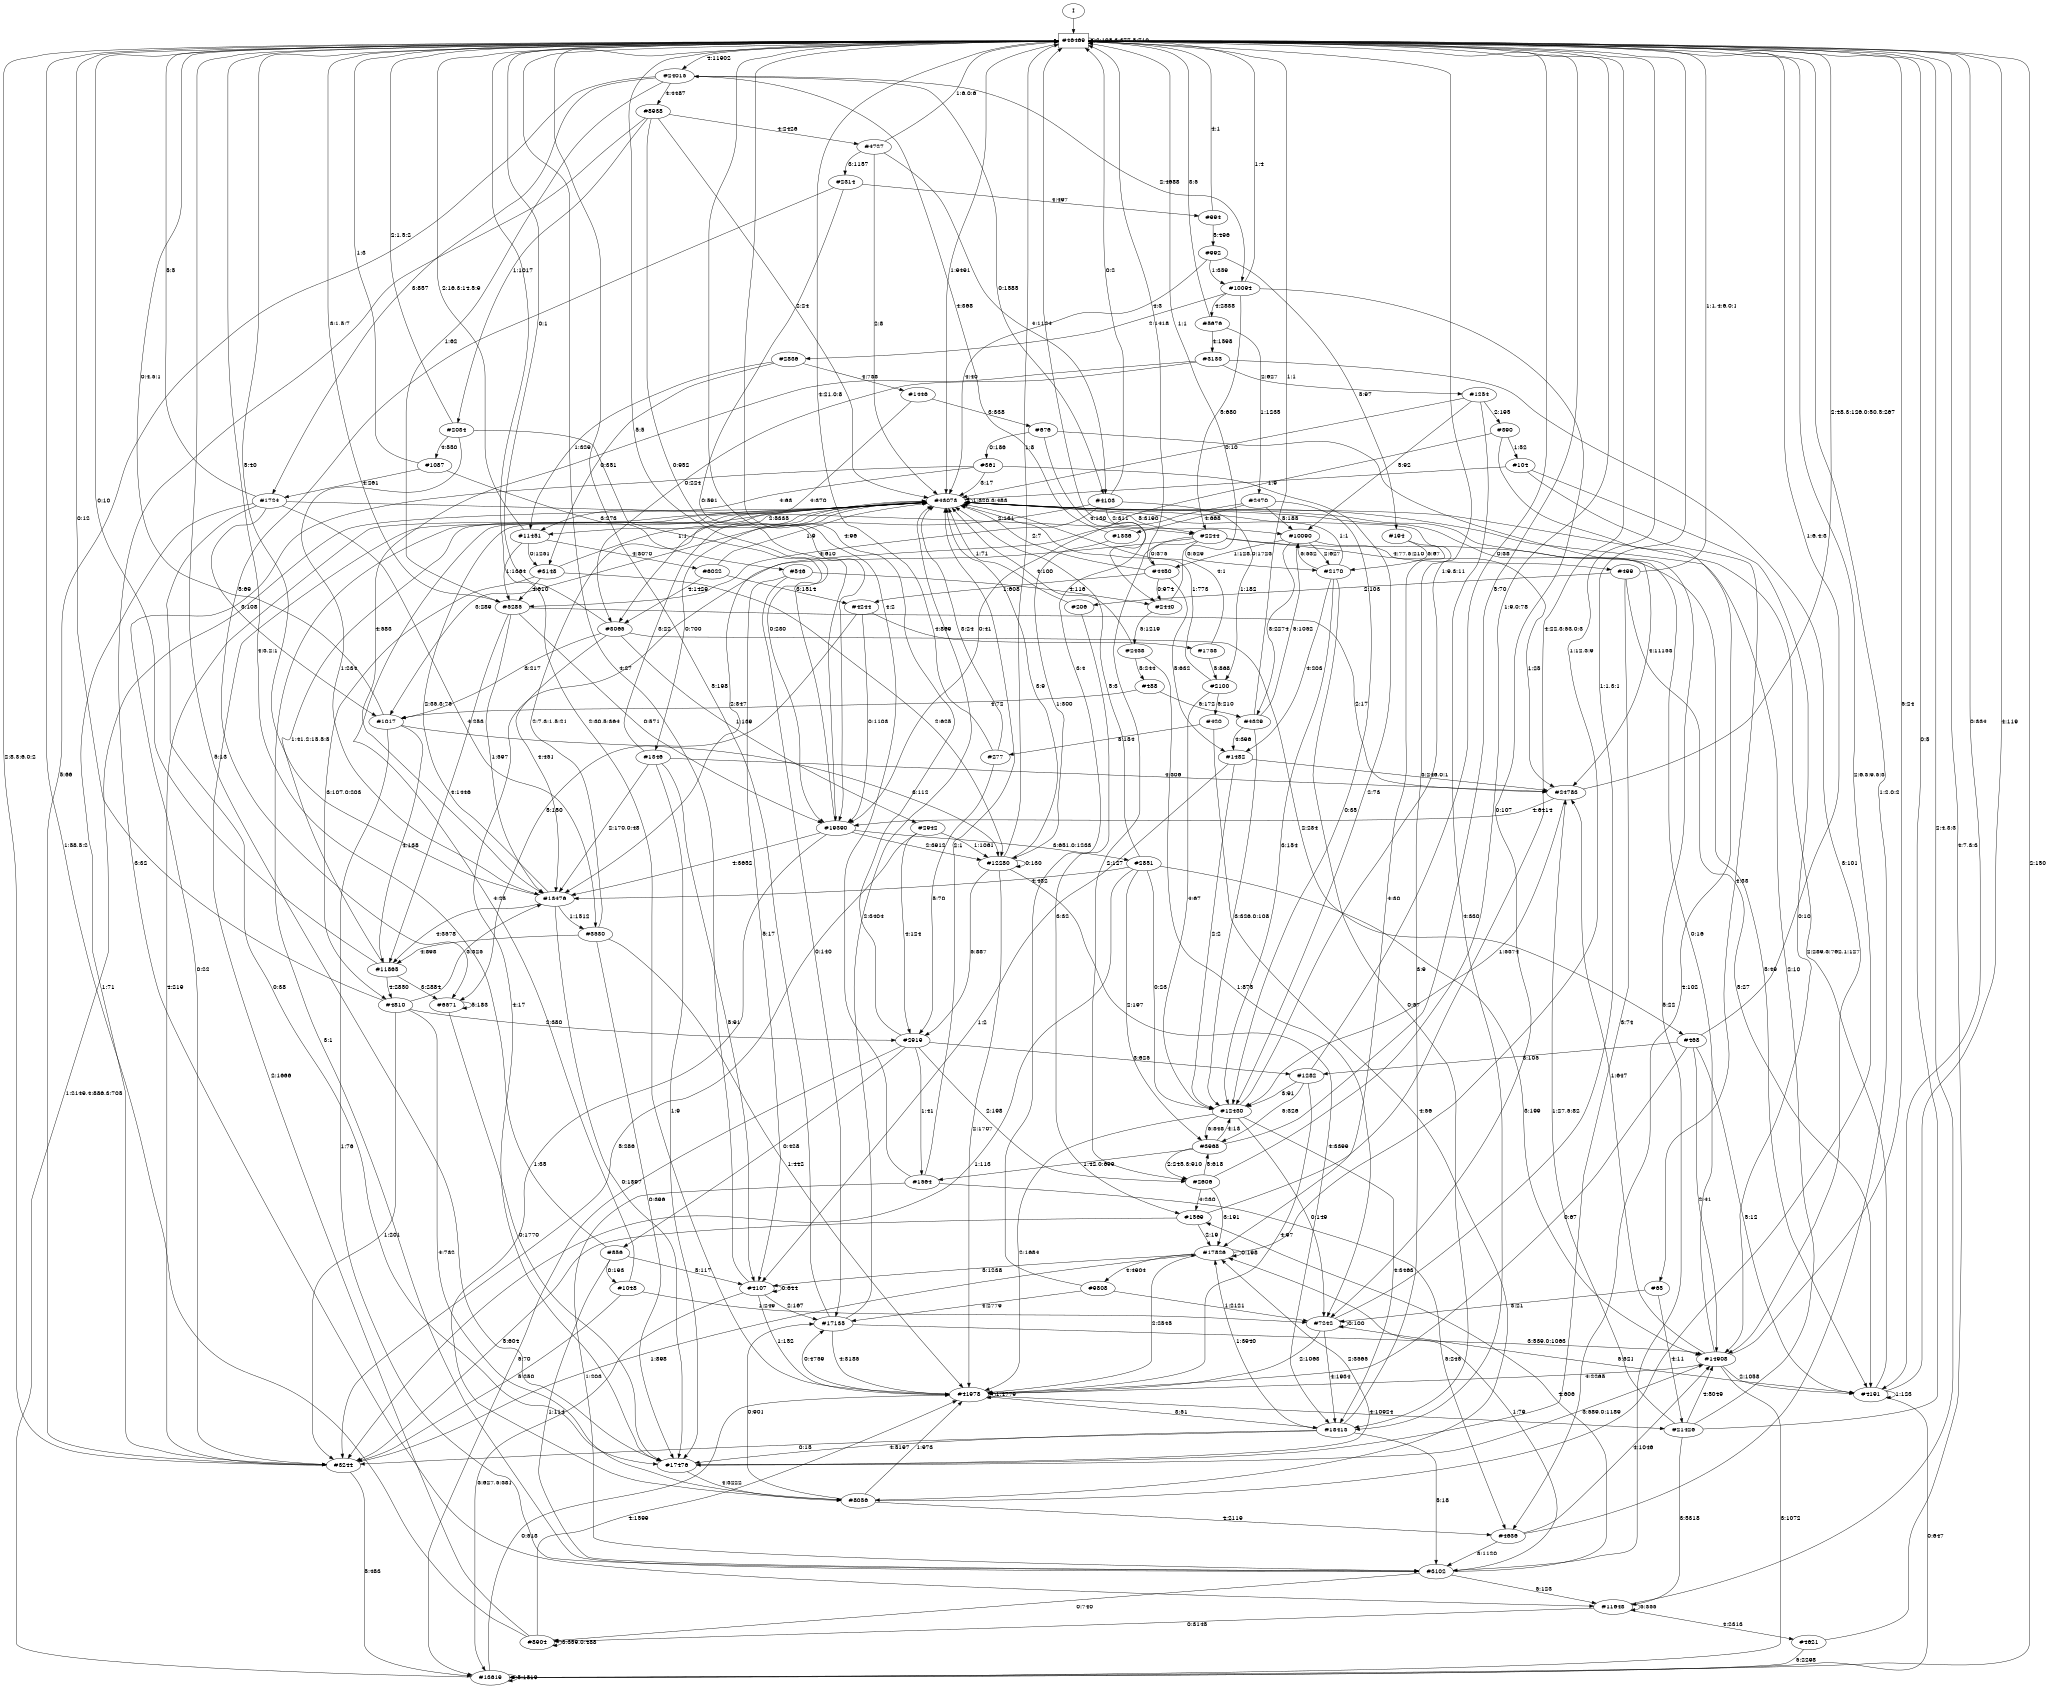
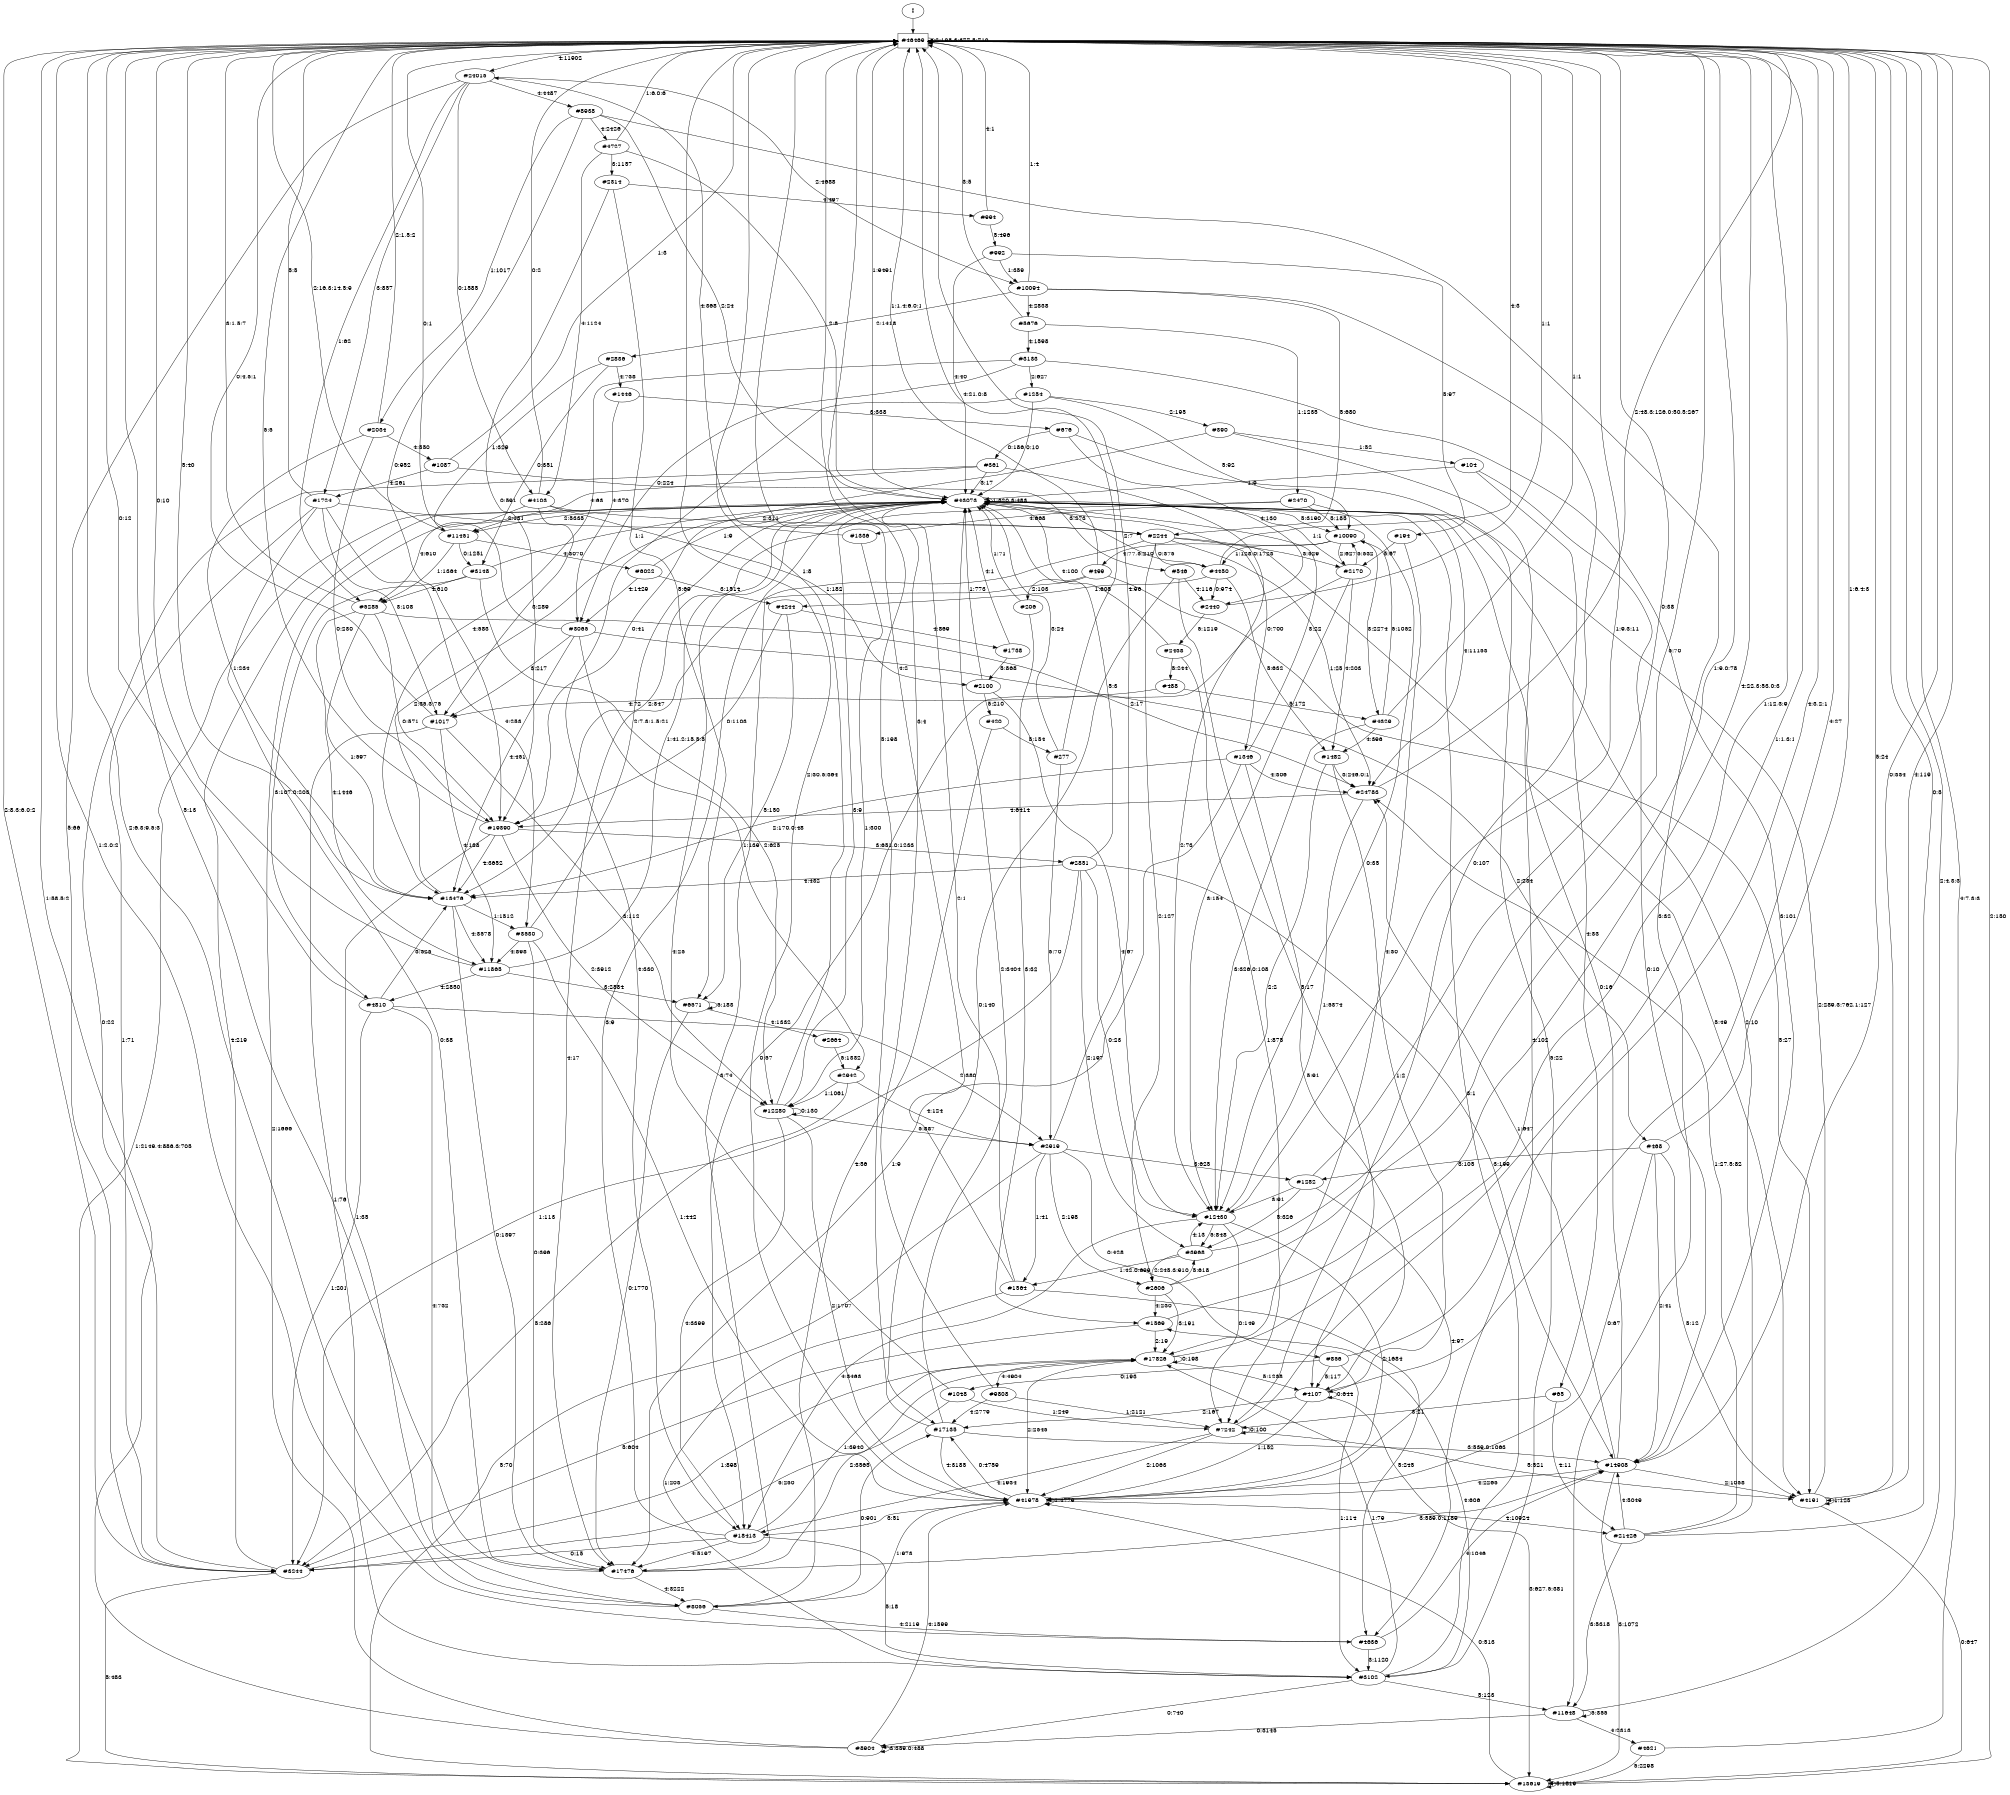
node "#2664": added
